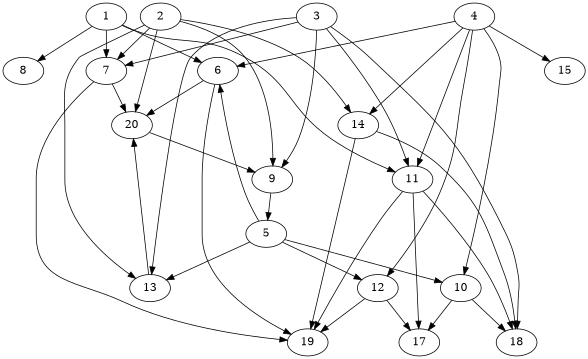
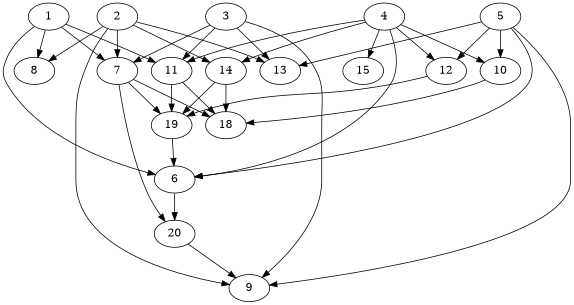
edge "2" -> "20": now "2" -> "8"
edge "3" -> "18": now "7" -> "18"
edge "9" -> "5": reversed
edge "13" -> "20": removed
edge "6" -> "19": reversed
node "17": removed
